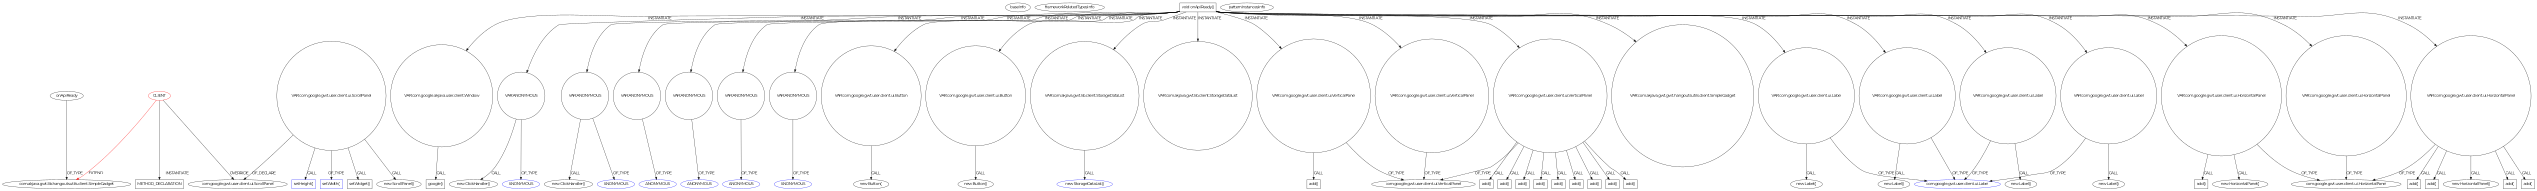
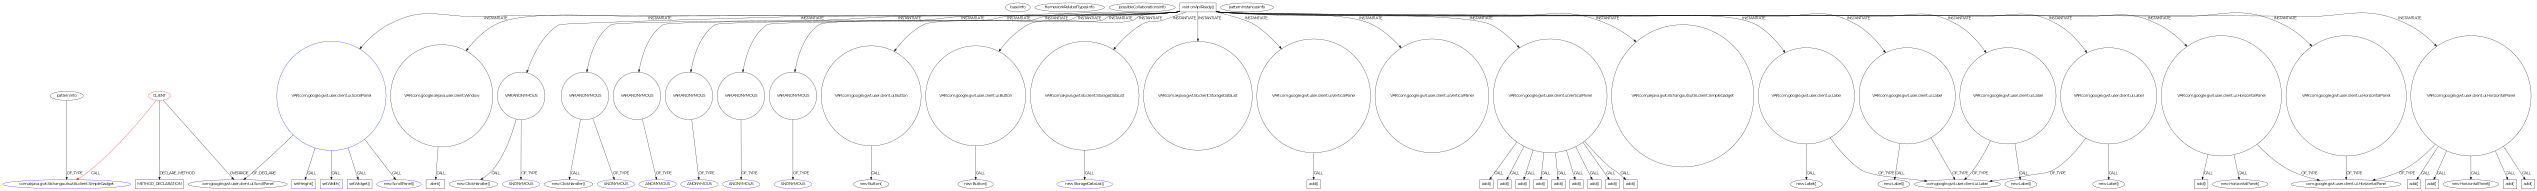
node "possibleCollaborationsInfo": added
edge "void onApiReady()" -> "VAR:com.google.gwt.user.client.ui.ScrollPanel": added, label "INSTANTIATE"
node "onApiReady": label "onApiReady" -> "patternInfo"
node "VAR:com.google.gwt.user.client.ui.ScrollPanel": color black -> blue
node "VAR:com.akjava.gwt.gwt.hangoutsutils.client.SimpleGadget": label "VAR:com.akjava.gwt.gwt.hangoutsutils.client.SimpleGadget" -> "VAR:com.akjava.gwt.lib.hangoutsutils.client.SimpleGadget"
edge "CLIENT" -> "com.akjava.gwt.lib.hangoutsutils.client.SimpleGadget": label "EXTEND" -> "CALL"
edge "CLIENT" -> "METHOD_DECLARATION": label "INSTANTIATE" -> "DECLARE_METHOD"
edge "VAR:com.google.gwt.user.client.ui.ScrollPanel" -> "setWidth()": label "OF_TYPE" -> "CALL"
node "com.akjava.gwt.lib.hangoutsutils.client.SimpleGadget": color black -> blue
node "new ScrollPanel()": color black -> blue
node "google()": label "google()" -> "alert()"
node "com.google.gwt.user.client.ui.VerticalPanel": removed
node "com.google.gwt.user.client.ui.Label": color blue -> black
